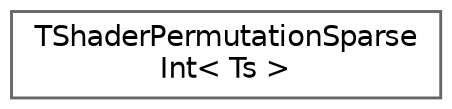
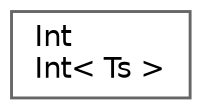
node "TShaderPermutationSparse Int< Ts >": label "TShaderPermutationSparse Int< Ts >" -> "Int Int< Ts >"
